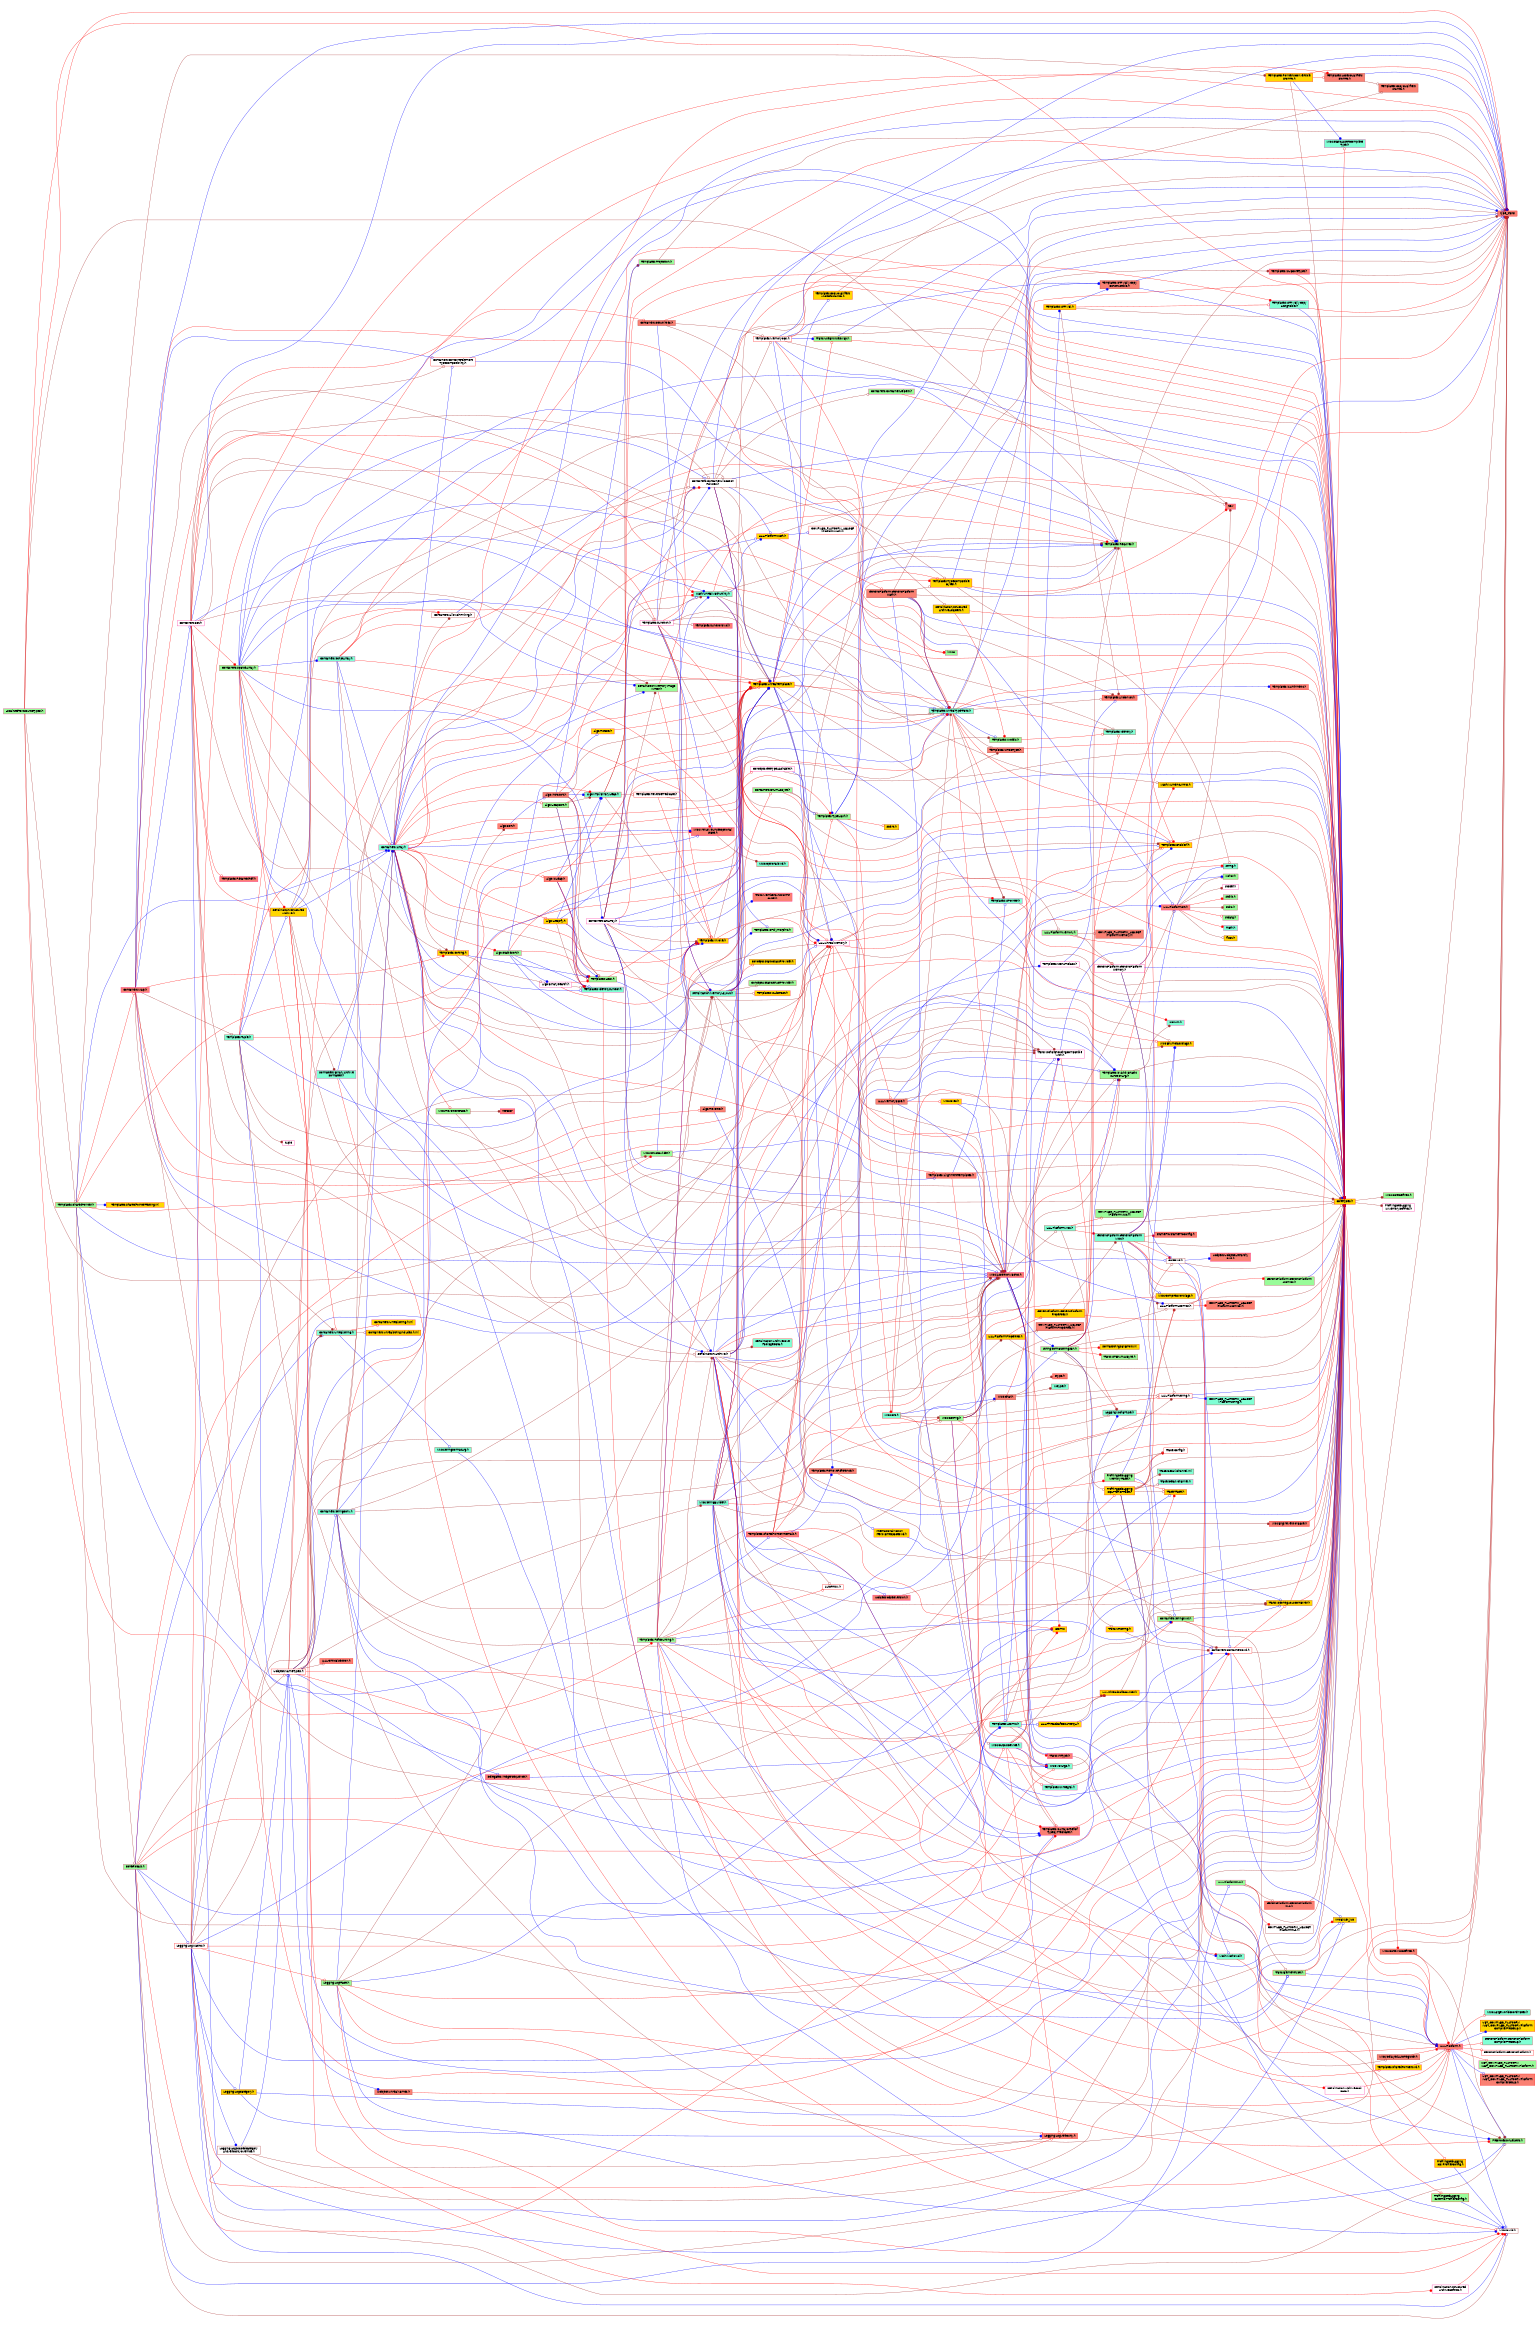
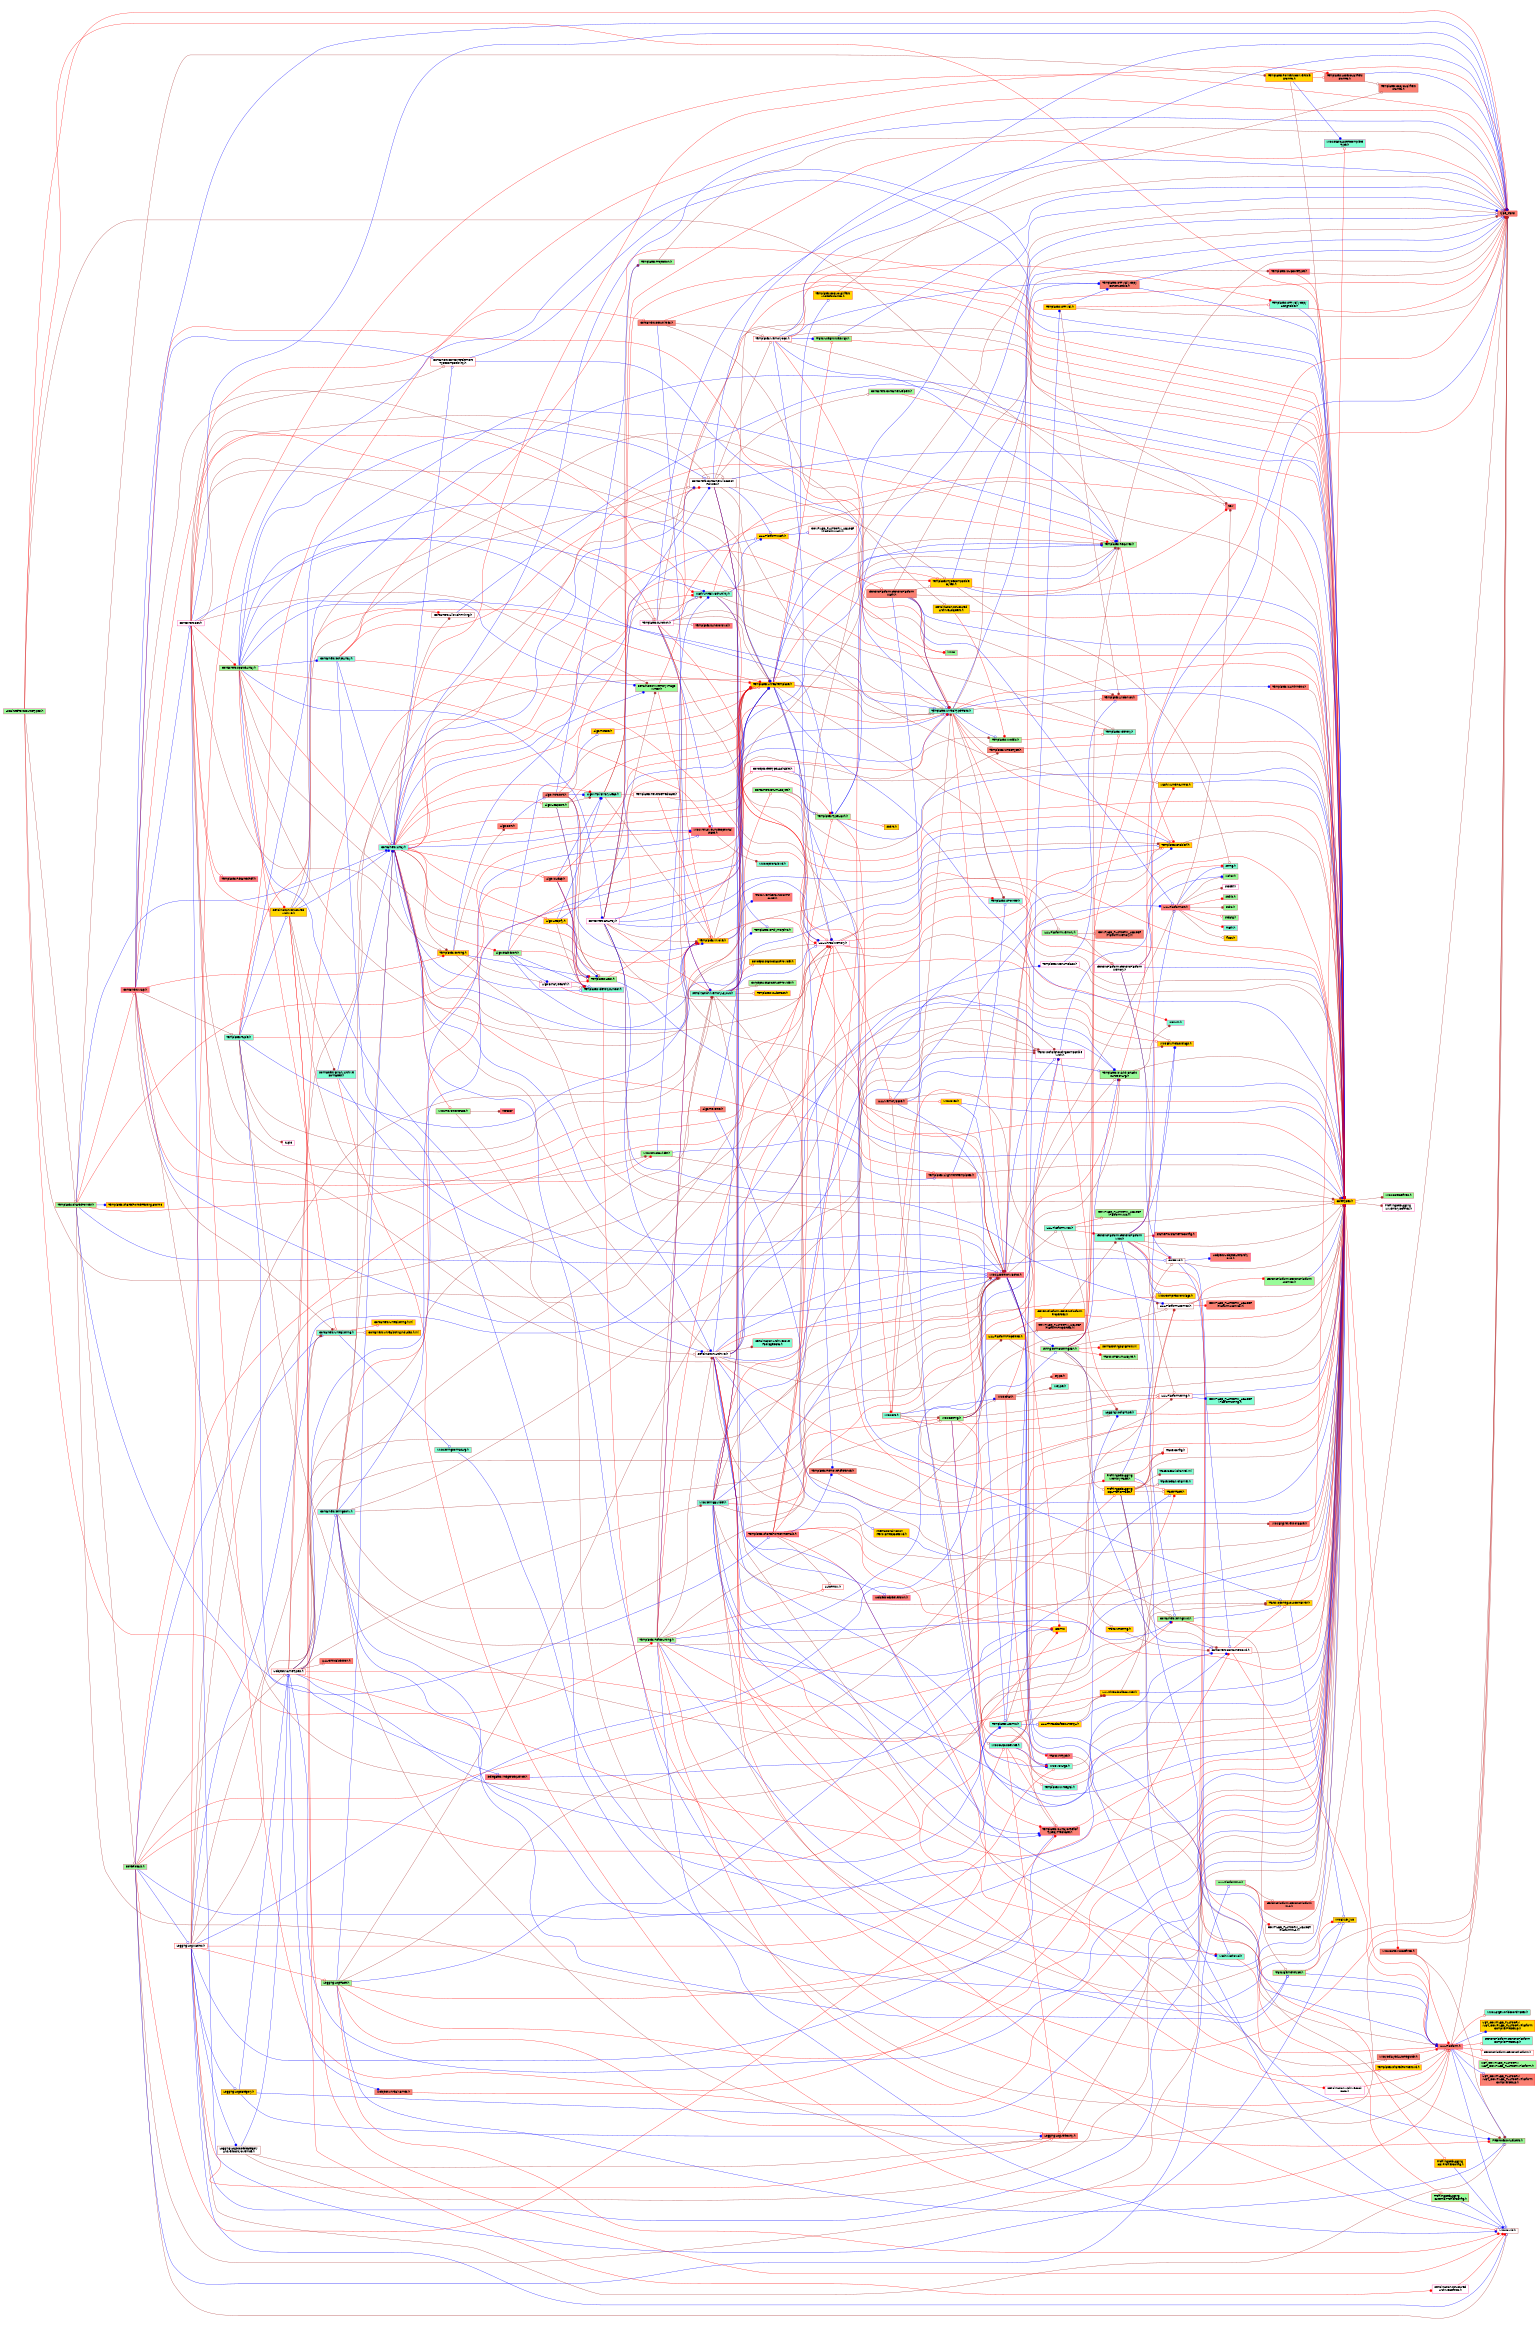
edge "Containers/ScriptArray.h" -> "Misc/AssertionMacros.h": removed
node "Templates/SharedPointerTesting.inl": label "Templates/SharedPointerTesting.inl" -> "Templates/SharedPointerTesting.atomic"
edge "Templates/SharedPointerInternals.h" -> "CoreTypes.h": added
edge "Containers/ContainersFwd.h" -> "initializer_list": now "Traits/IsContiguousContainer.h" -> "initializer_list"
